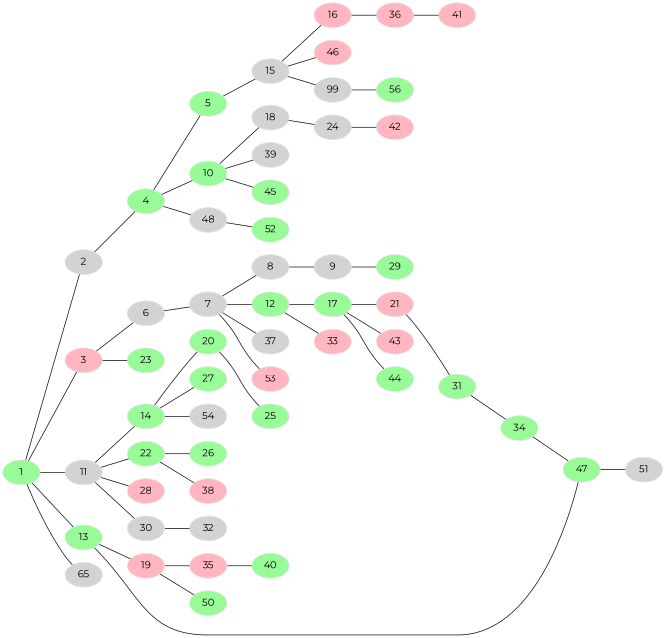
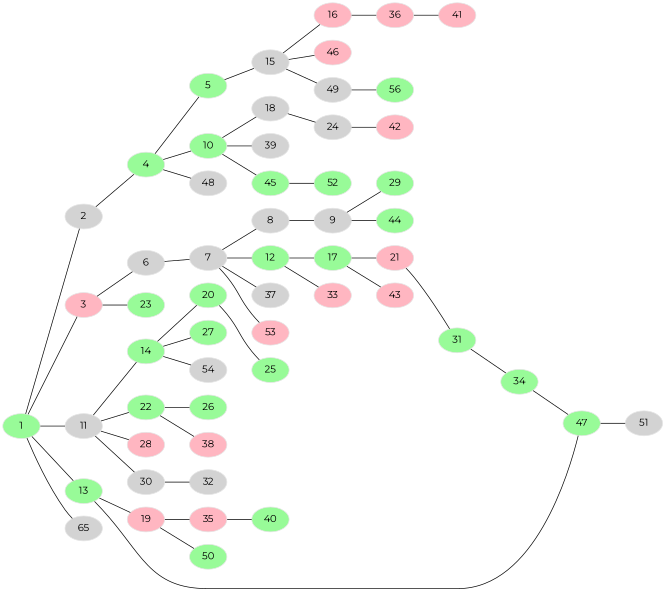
node "99": label "99" -> "49"
edge "48" -- "52": now "45" -- "52"
edge "17" -- "44": now "9" -- "44"
